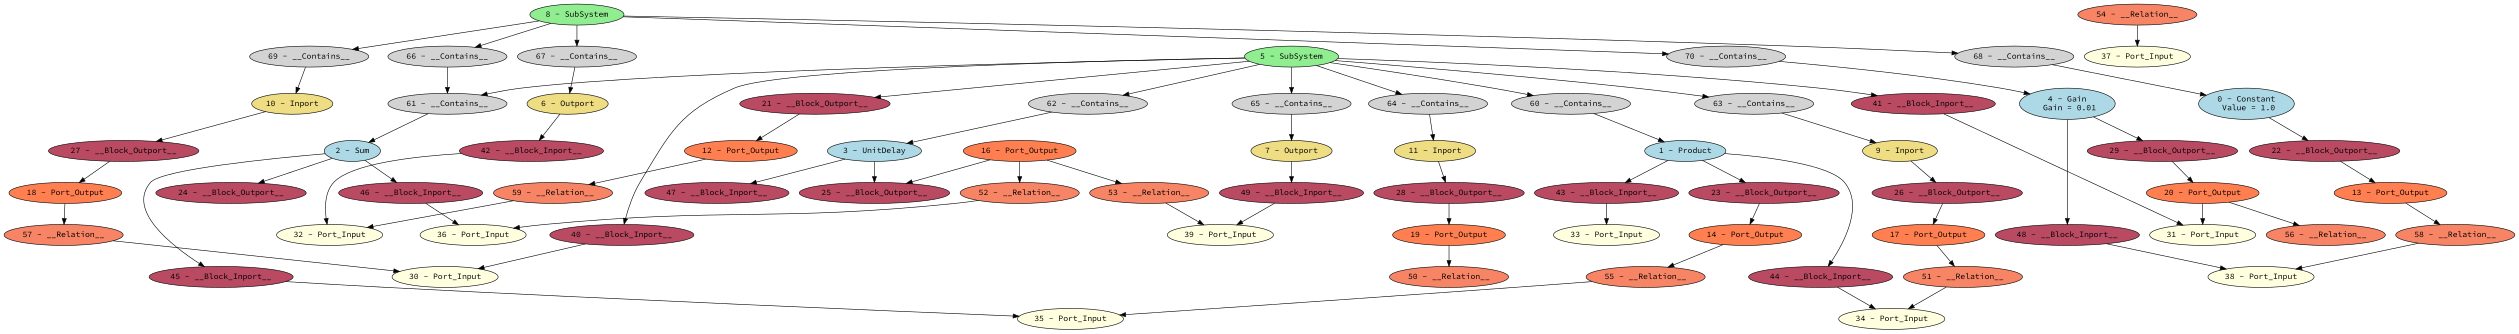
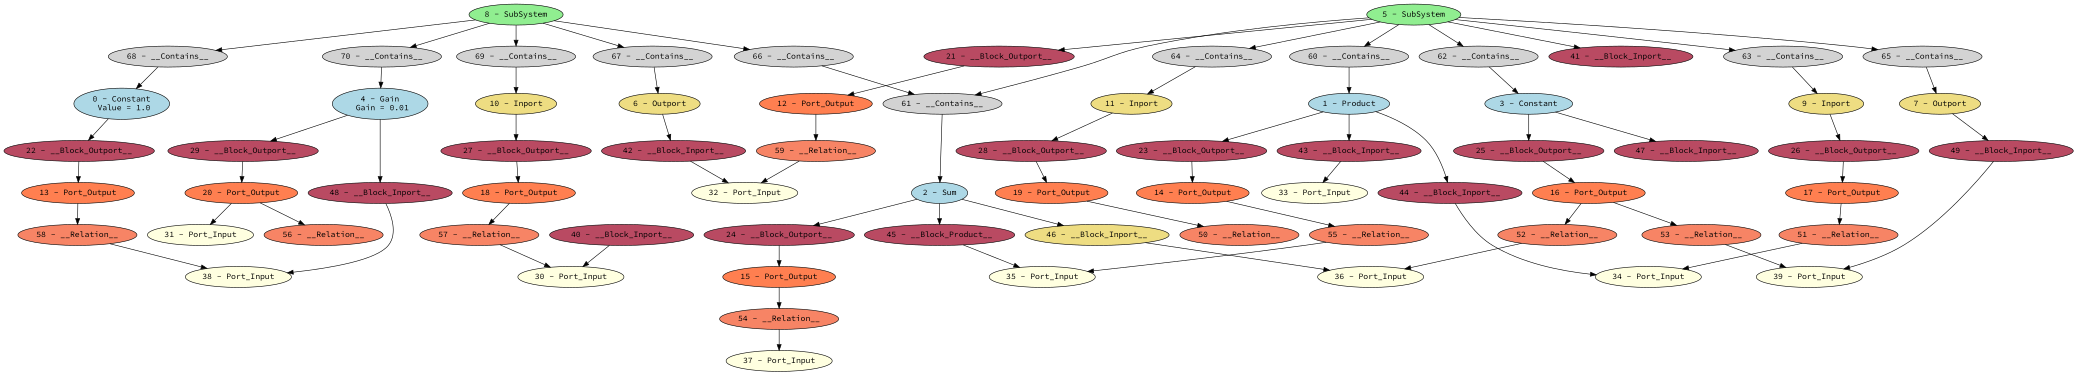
edge "5 - SubSystem" -> "40 - __Block_Inport__": removed
node "3 - UnitDelay": label "3 - UnitDelay" -> "3 - Constant"
edge "41 - __Block_Inport__" -> "31 - Port_Input": removed
edge "16 - Port_Output" -> "25 - __Block_Outport__": reversed
node "46 - __Block_Inport__": fillcolor #b94a62 -> lightgoldenrod
node "45 - __Block_Inport__": label "45 - __Block_Inport__" -> "45 - __Block_Product__"
node "15 - Port_Output": added
